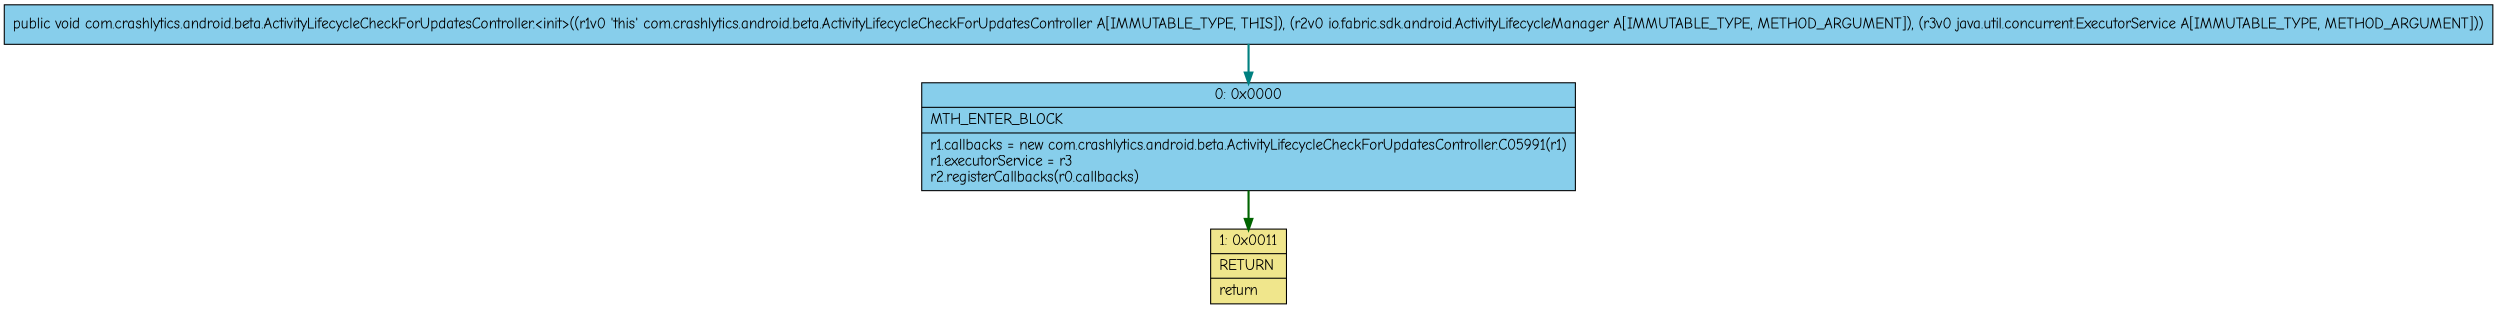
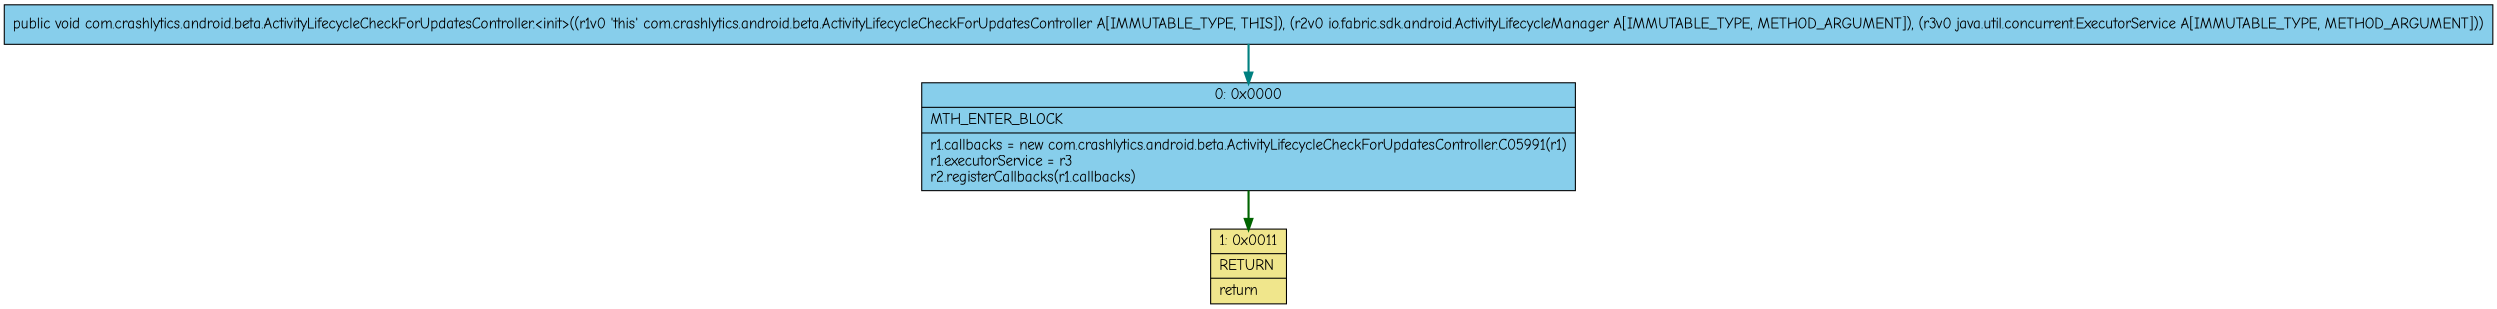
node "0: 0x0000": text "r2.registerCallbacks(r0.callbacks)" -> "r2.registerCallbacks(r1.callbacks)"
